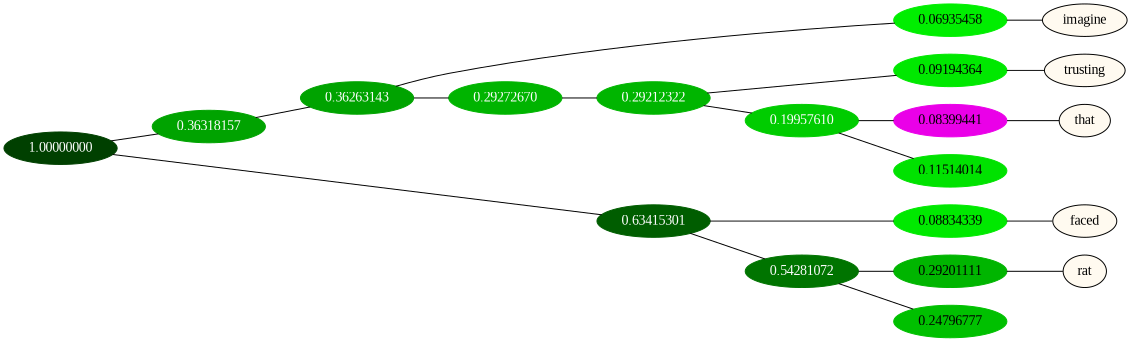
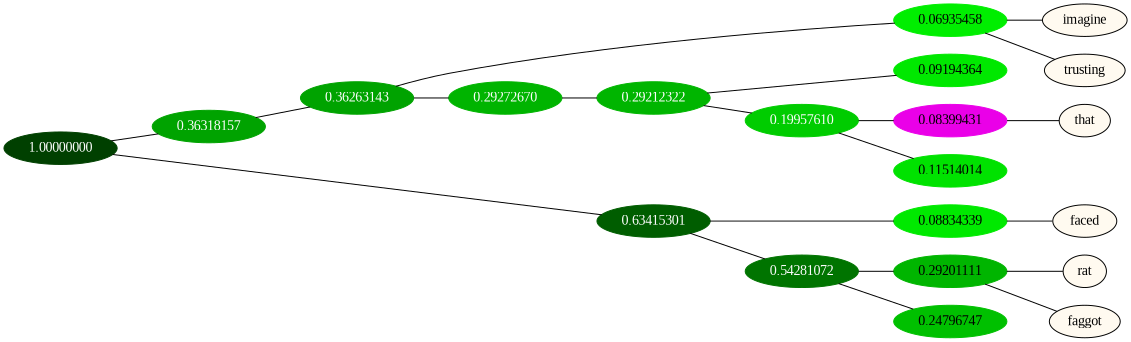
edge "0.09194364" -- "trusting": now "0.06935458" -- "trusting"
node "0.08399441": label "0.08399441" -> "0.08399431"
node "0.24796777": label "0.24796777" -> "0.24796747"
node "faggot": added
